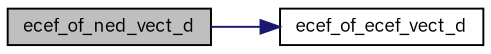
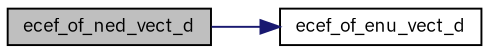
node "ecef_of_ecef_vect_d": label "ecef_of_ecef_vect_d" -> "ecef_of_enu_vect_d"
